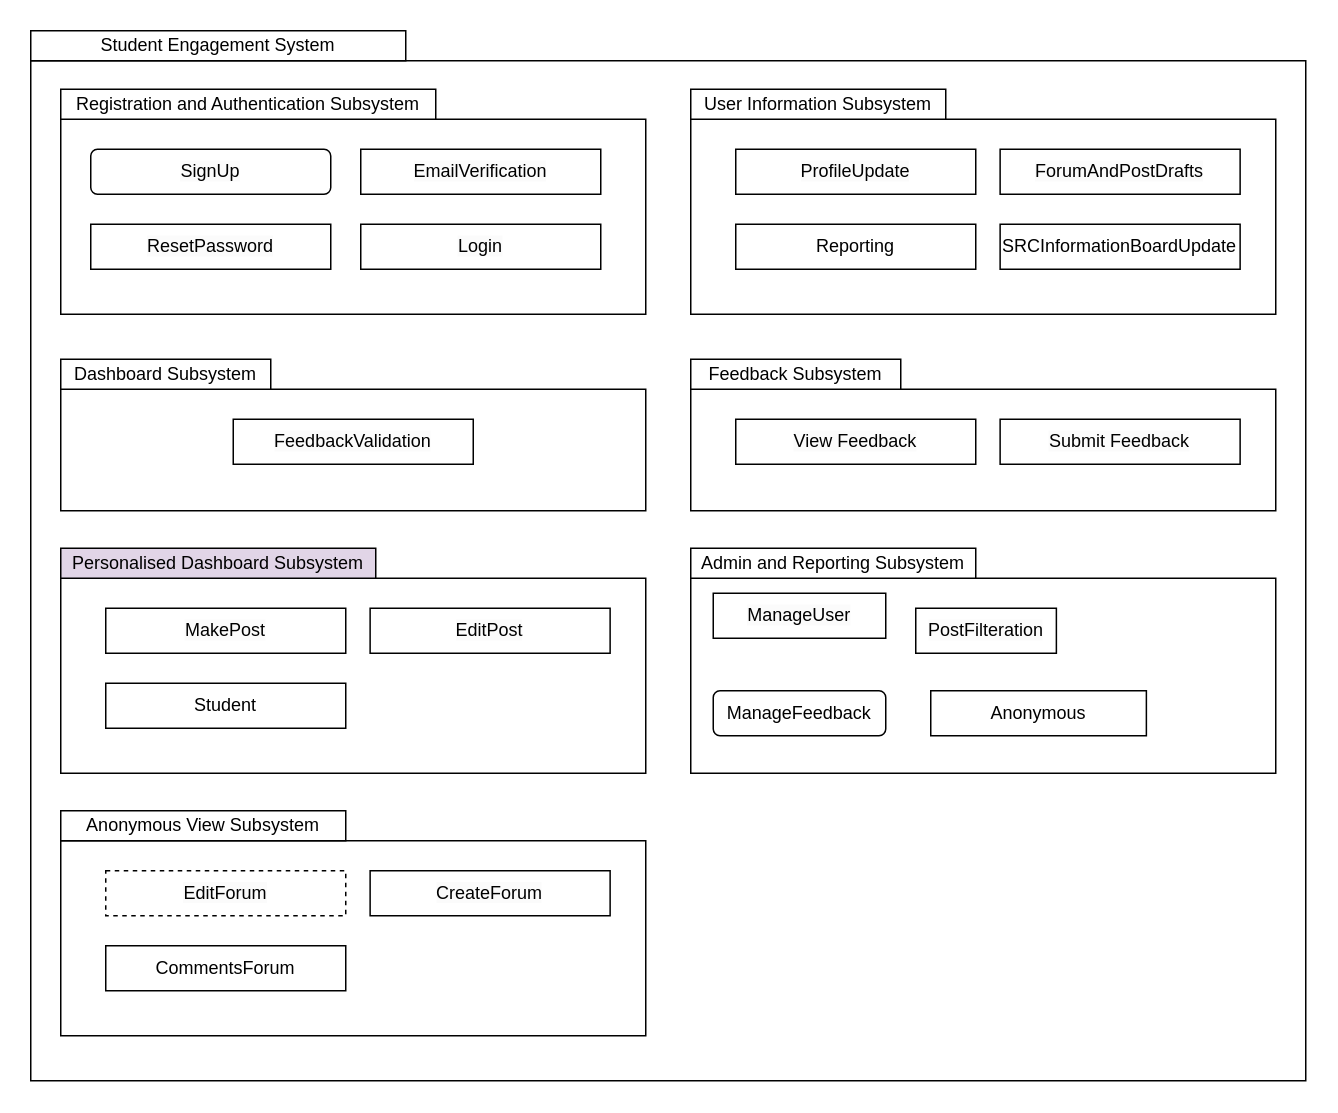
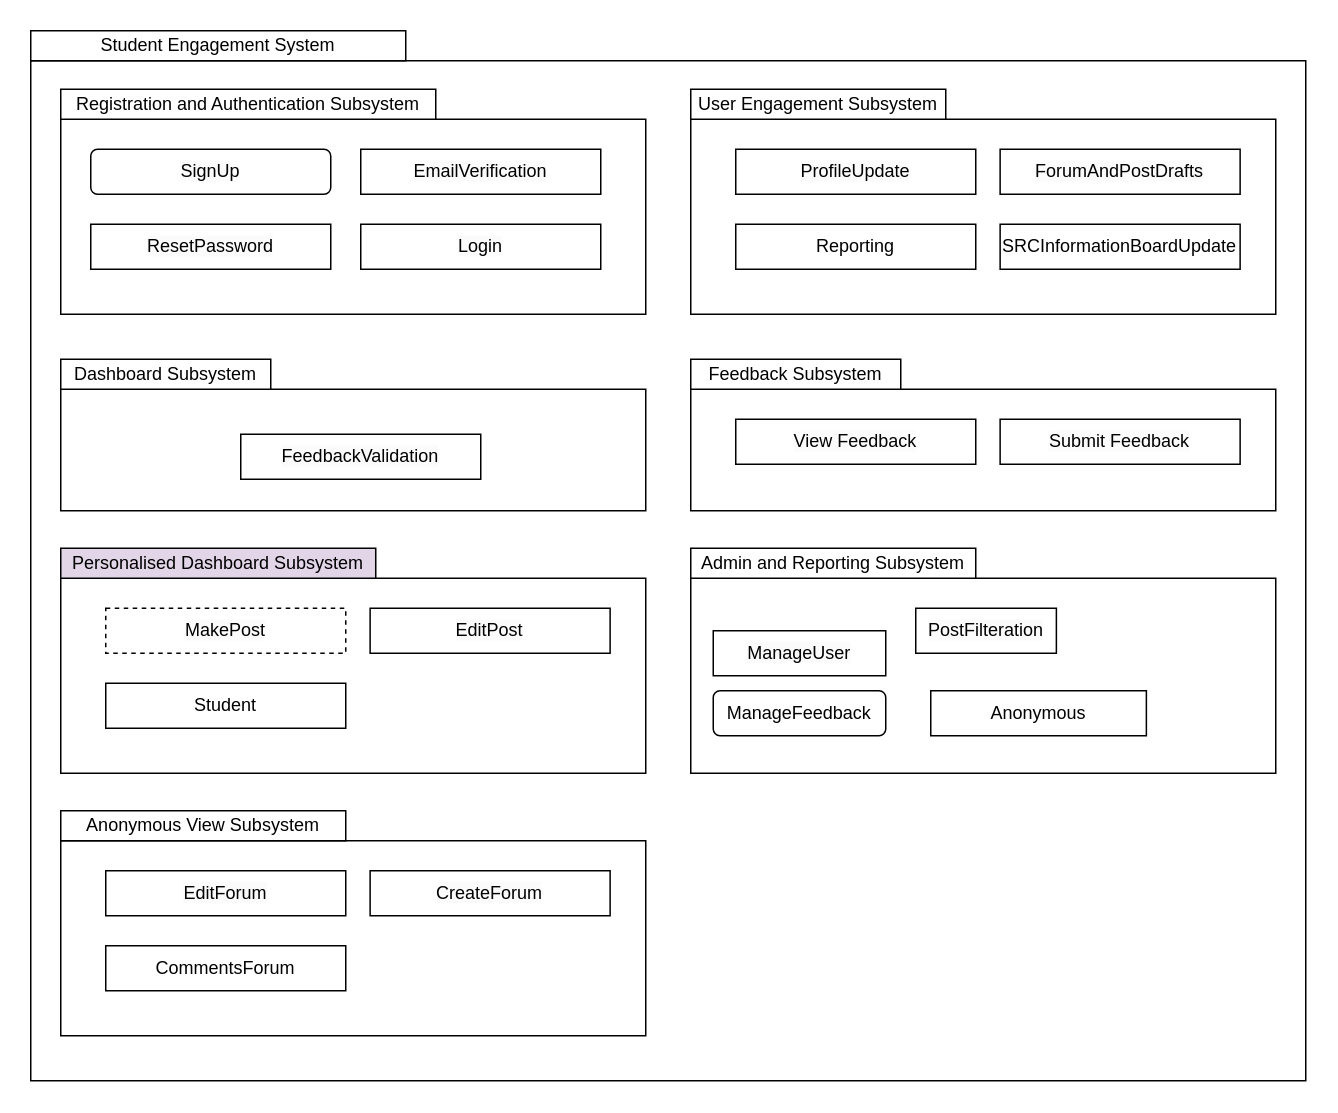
node "User Information Subsystem": label "User Information Subsystem" -> "User Engagement Subsystem"
node "FeedbackValidation": moved (353, 442) -> (361, 457)
node "ManageUser": moved (800, 616) -> (800, 653)
node "MakePost": style solid -> dashed
node "EditForum": style dashed -> solid
